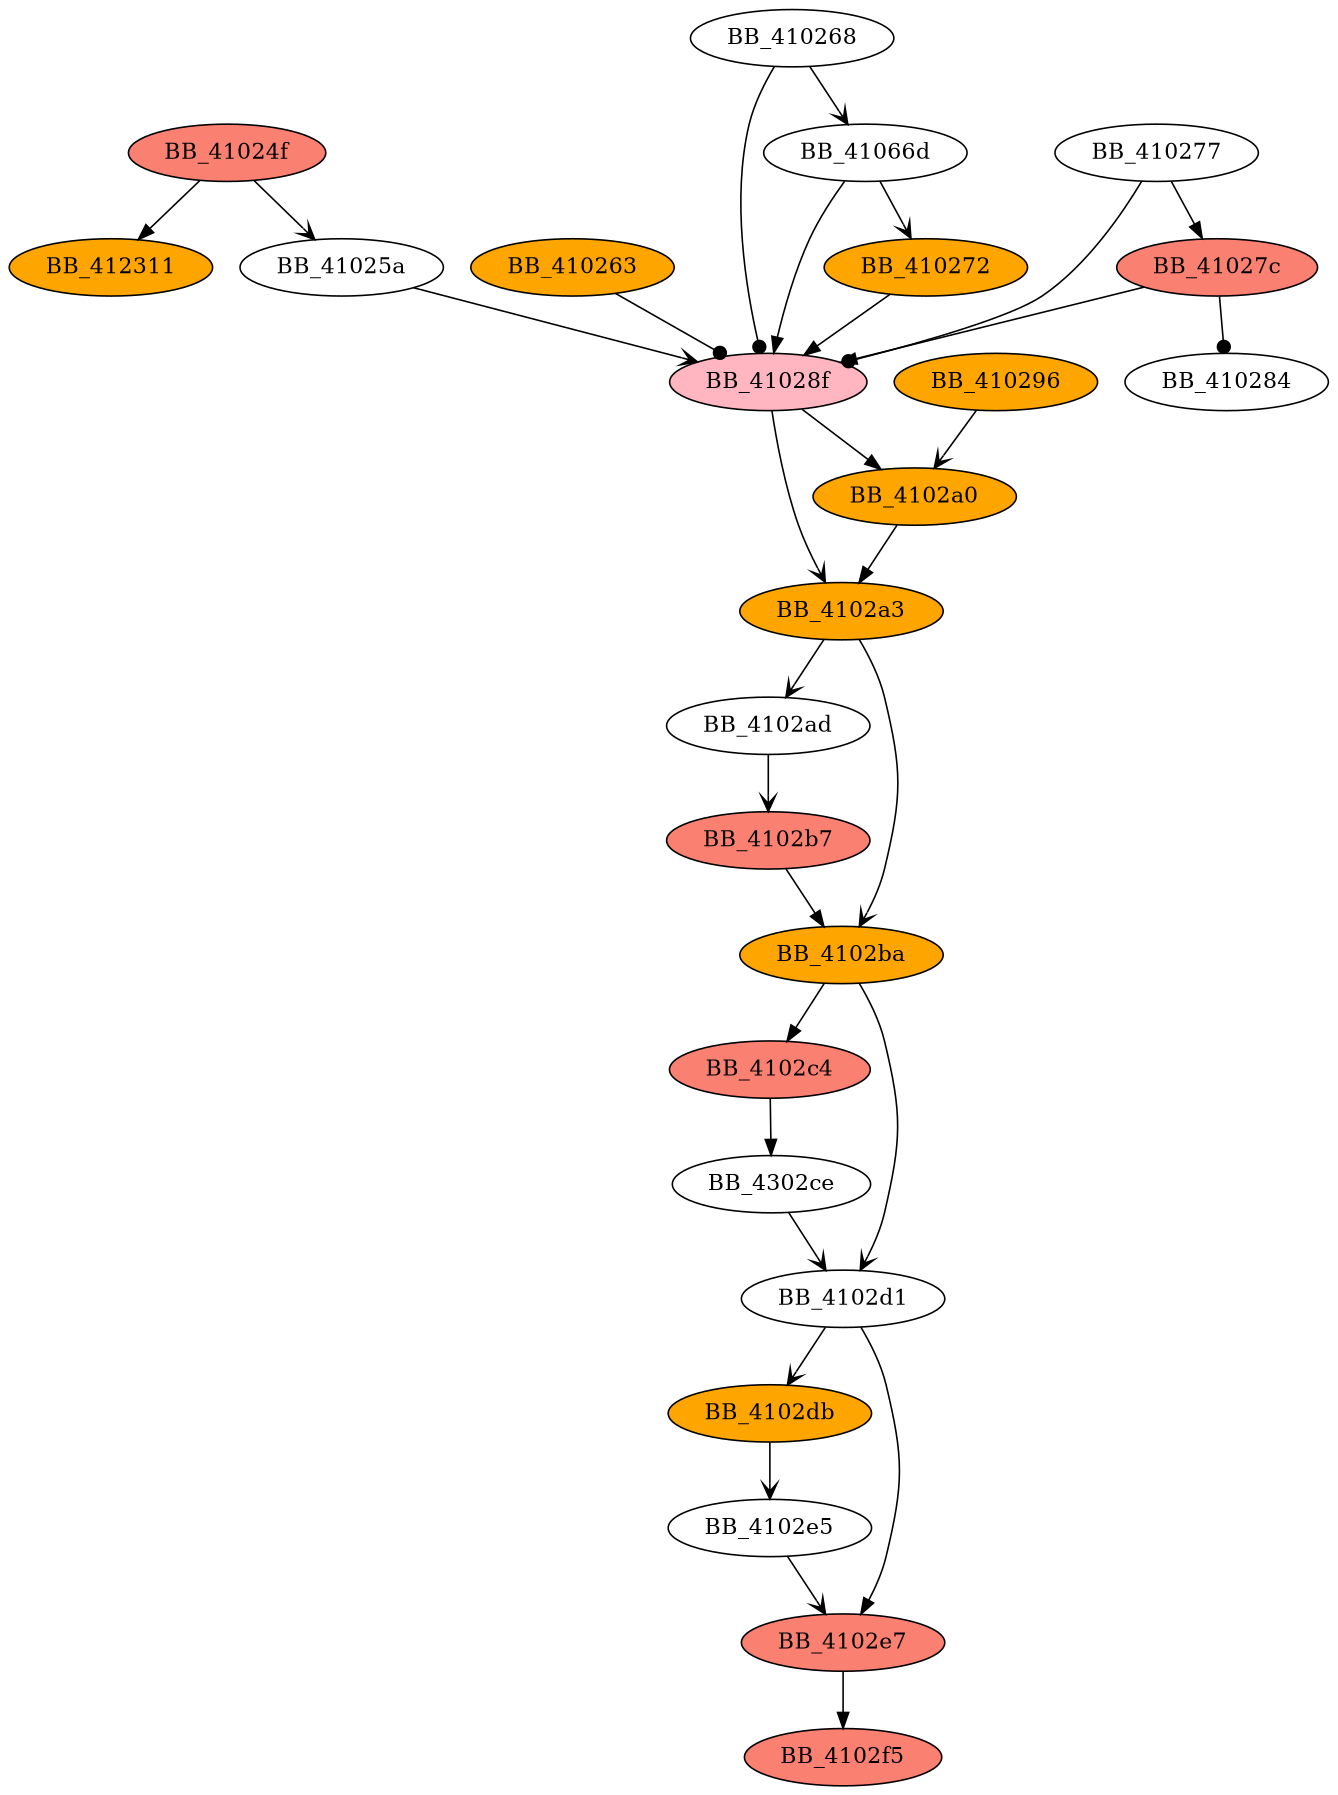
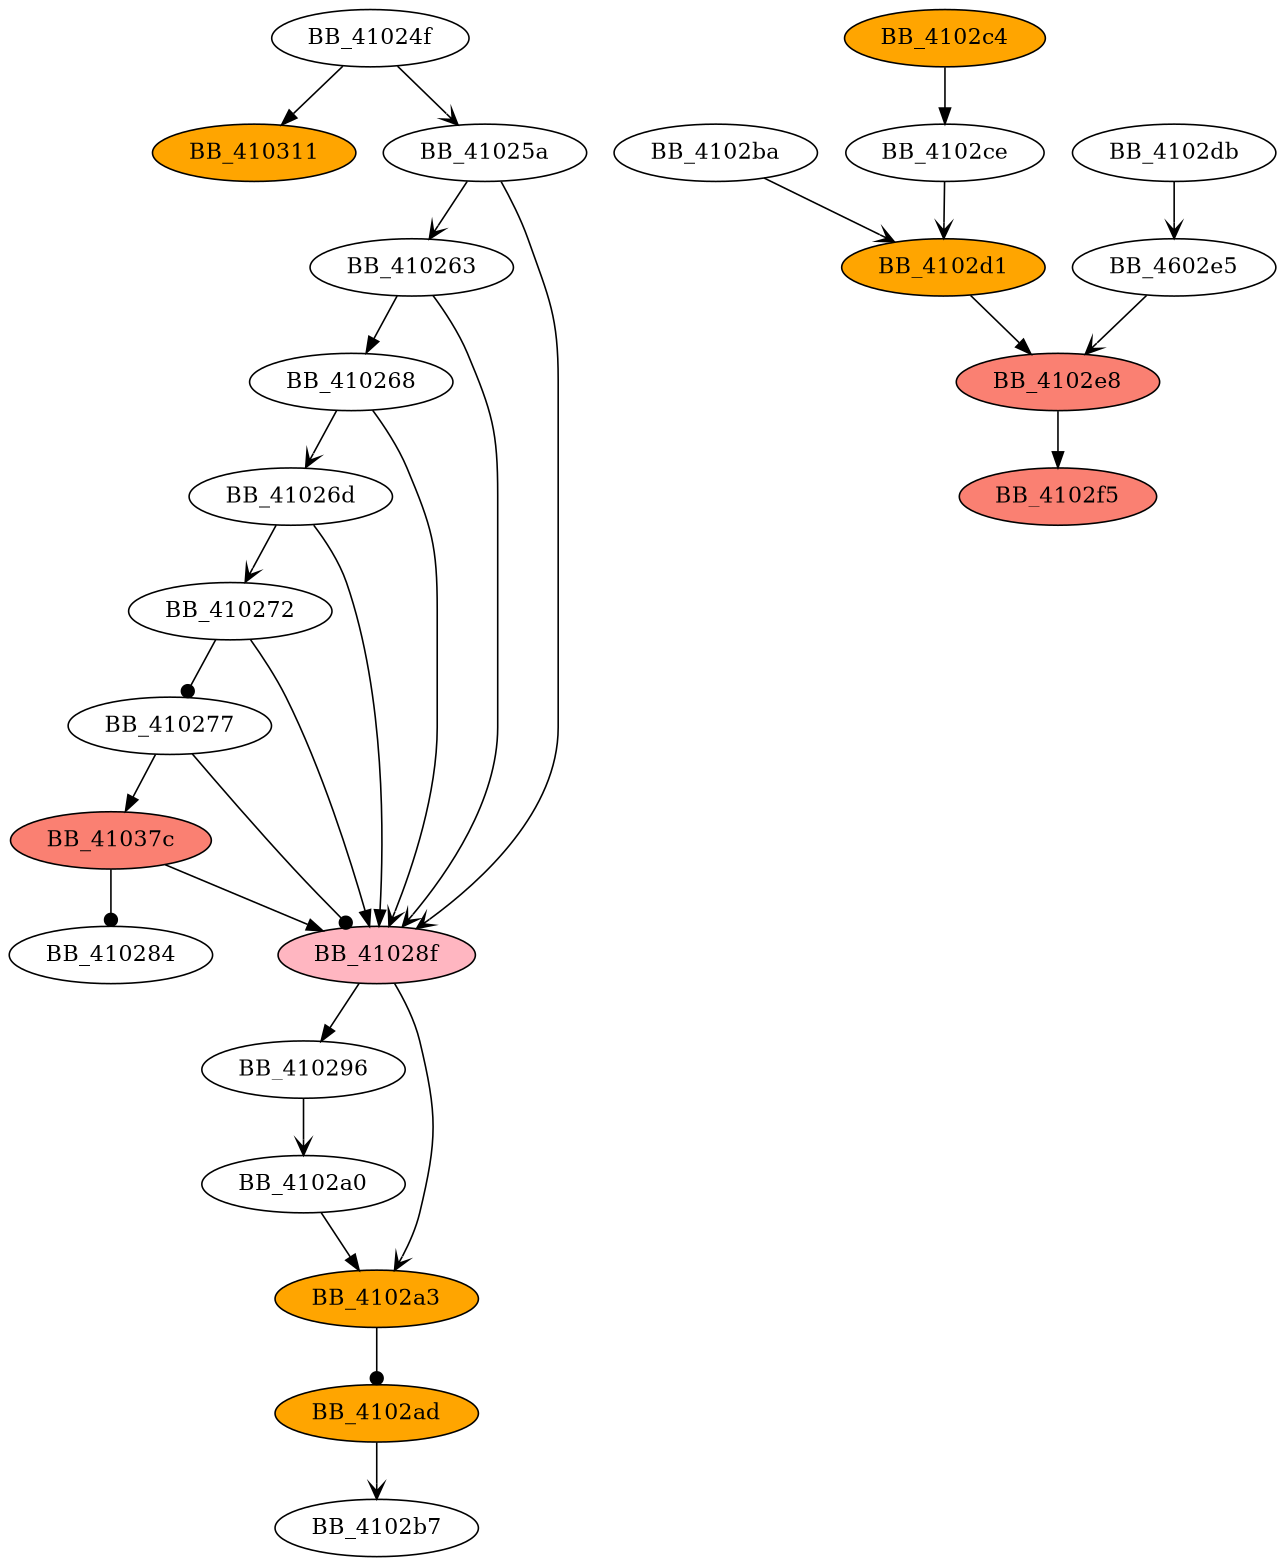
node "BB_41024f": fillcolor salmon -> white
node "BB_41066d": label "BB_41066d" -> "BB_41026d"
edge "BB_410268" -> "BB_41028f": arrowhead dot -> vee
edge "BB_41025a" -> "BB_410263": added
node "BB_412311": label "BB_412311" -> "BB_410311"
node "BB_410263": fillcolor orange -> white
node "BB_410272": fillcolor orange -> white
node "BB_41027c": label "BB_41027c" -> "BB_41037c"
edge "BB_410263" -> "BB_410268": added
edge "BB_410263" -> "BB_41028f": arrowhead dot -> vee
node "BB_410296": fillcolor orange -> white
edge "BB_41028f" -> "BB_4102a0": now "BB_41028f" -> "BB_410296"
node "BB_4102a0": fillcolor orange -> white
edge "BB_410272" -> "BB_410277": added
edge "BB_4102a3" -> "BB_4102ad": arrowhead vee -> dot
node "BB_4102ad": fillcolor white -> orange
edge "BB_4102a3" -> "BB_4102ba": removed
node "BB_4102b7": fillcolor salmon -> white
edge "BB_4102b7" -> "BB_4102ba": removed
node "BB_4102ba": fillcolor orange -> white
edge "BB_4102ba" -> "BB_4102c4": removed
node "BB_4102c4": fillcolor salmon -> orange
node "BB_4302ce": label "BB_4302ce" -> "BB_4102ce"
node "BB_4102d1": fillcolor white -> orange
edge "BB_4102d1" -> "BB_4102db": removed
node "BB_4102db": fillcolor orange -> white
node "BB_4102e5": label "BB_4102e5" -> "BB_4602e5"
node "BB_4102e7": label "BB_4102e7" -> "BB_4102e8"
